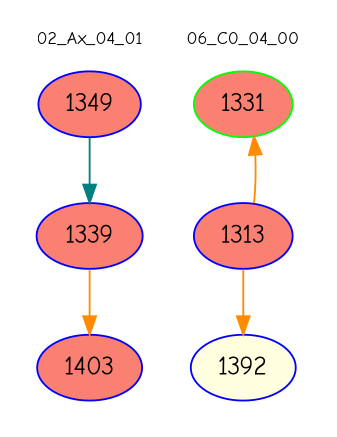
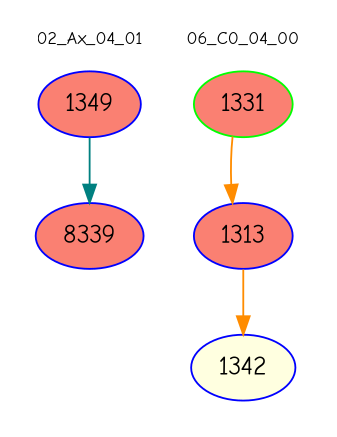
edge "1313" -> "1331": reversed
node "1339": label "1339" -> "8339"
node "1403": removed
node "1392": label "1392" -> "1342"
